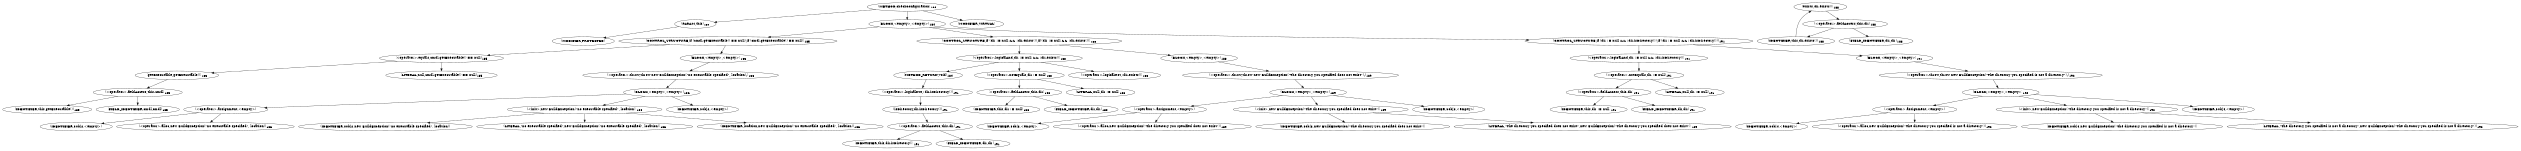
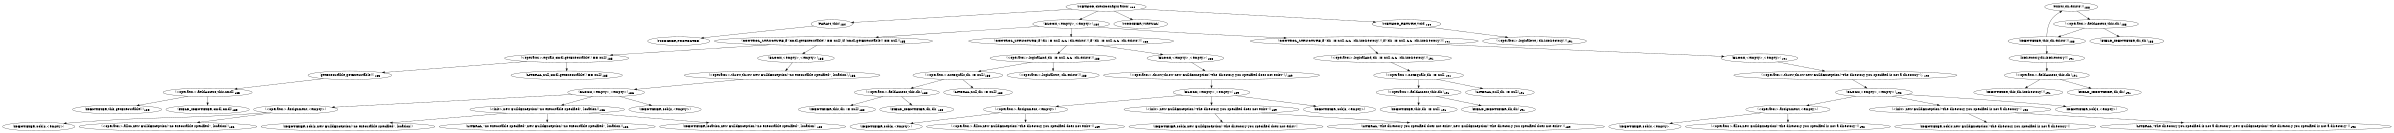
edge "(<operator>.logicalAnd,dir != null && !dir.exists())" -> "(METHOD_RETURN,void)": now "(METHOD,checkConfiguration)" -> "(METHOD_RETURN,void)"
edge "(<operator>.logicalNot,!dir.isDirectory())" -> "(isDirectory,dir.isDirectory())": now "(IDENTIFIER,this,dir.exists())" -> "(isDirectory,dir.isDirectory())"
